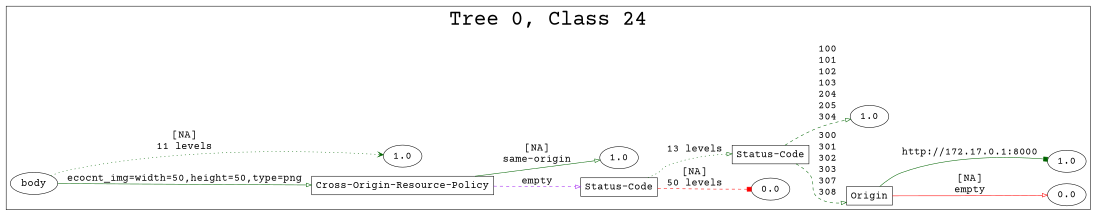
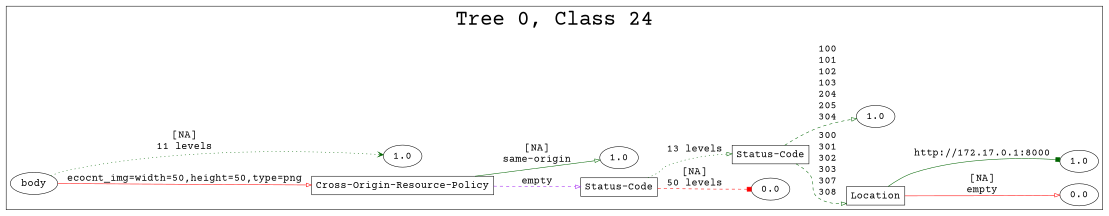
edge "body" -> "Cross-Origin-Resource-Policy": color darkgreen -> red
node "Origin": label "Origin" -> "Location"
